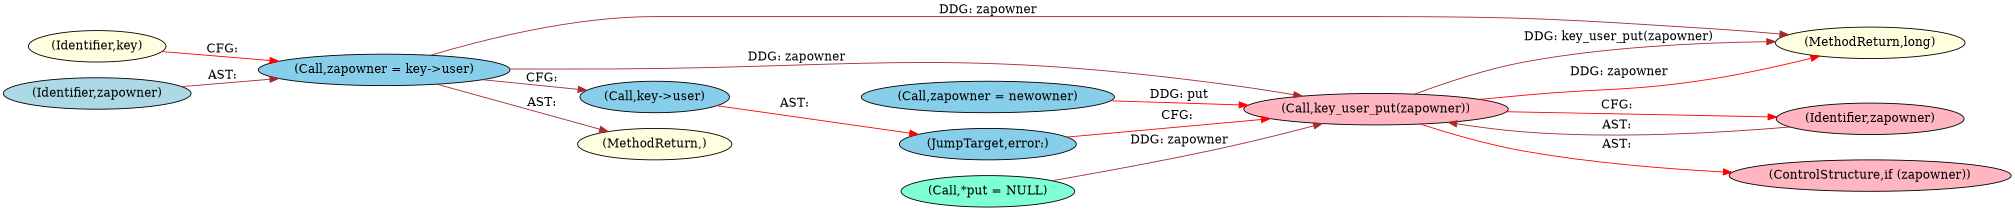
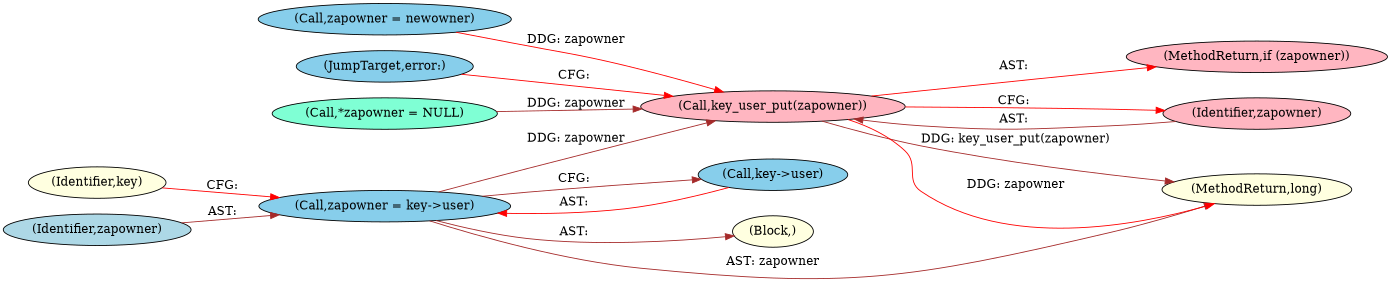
edge "(Call,zapowner = key->user)" -> "(MethodReturn,long)": label "DDG: zapowner" -> "AST: zapowner"
edge "(Call,zapowner = newowner)" -> "(Call,key_user_put(zapowner))": label "DDG: put" -> "DDG: zapowner"
edge "(Call,key->user)" -> "(JumpTarget,error:)": now "(Call,key->user)" -> "(Call,zapowner = key->user)"
node "(MethodReturn,)": label "(MethodReturn,)" -> "(Block,)"
node "(ControlStructure,if (zapowner))": label "(ControlStructure,if (zapowner))" -> "(MethodReturn,if (zapowner))"
node "(Call,*put = NULL)": label "(Call,*put = NULL)" -> "(Call,*zapowner = NULL)"
